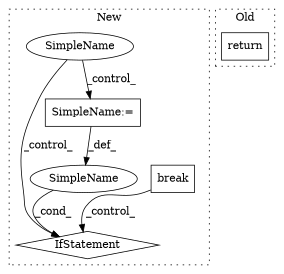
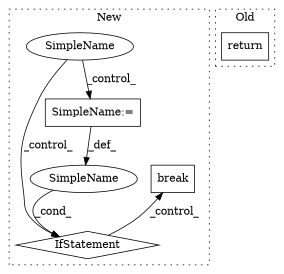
edge "break" -> "IfStatement": reversed
